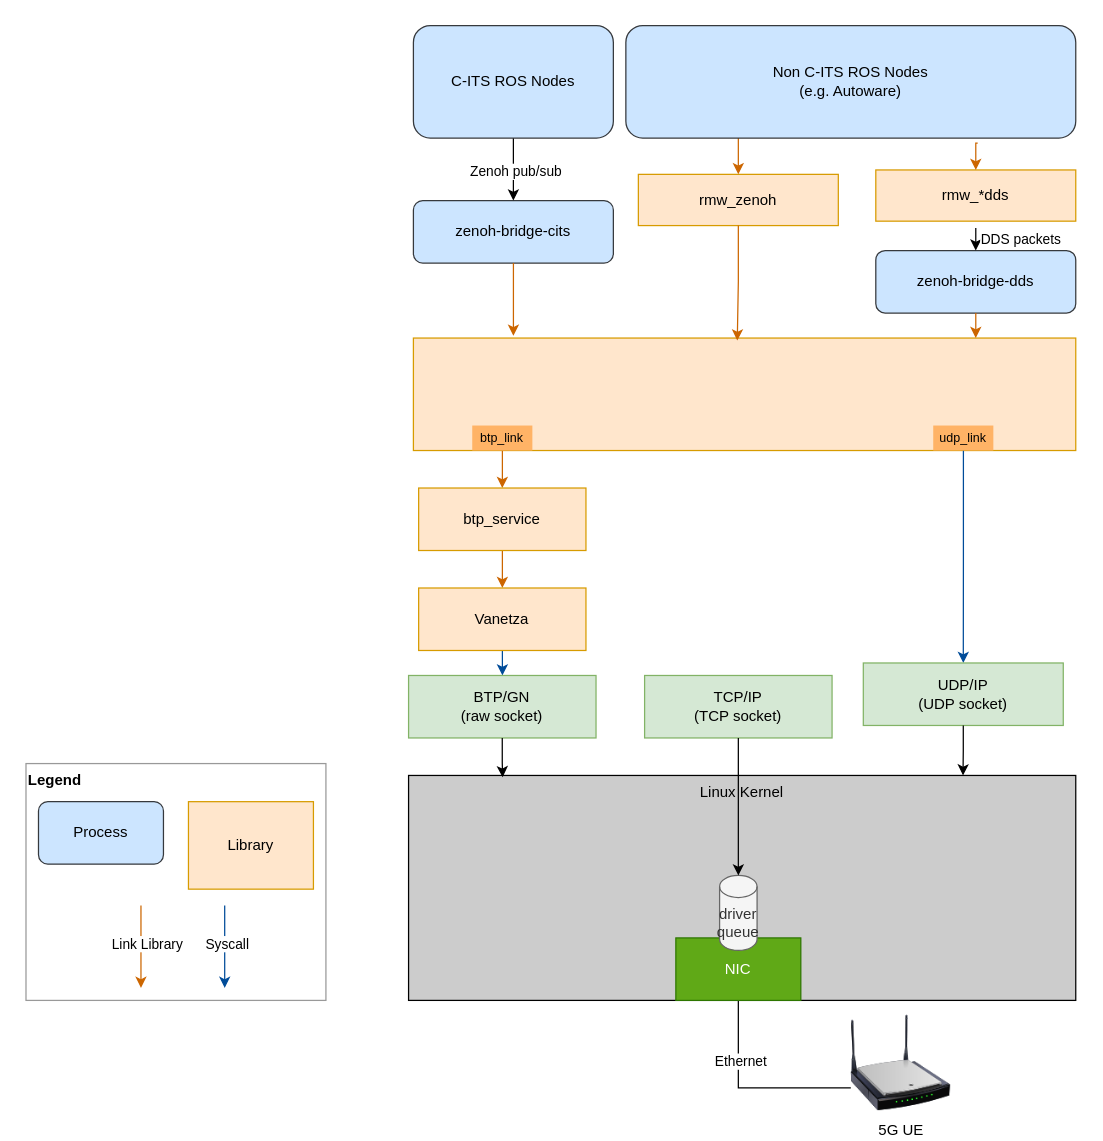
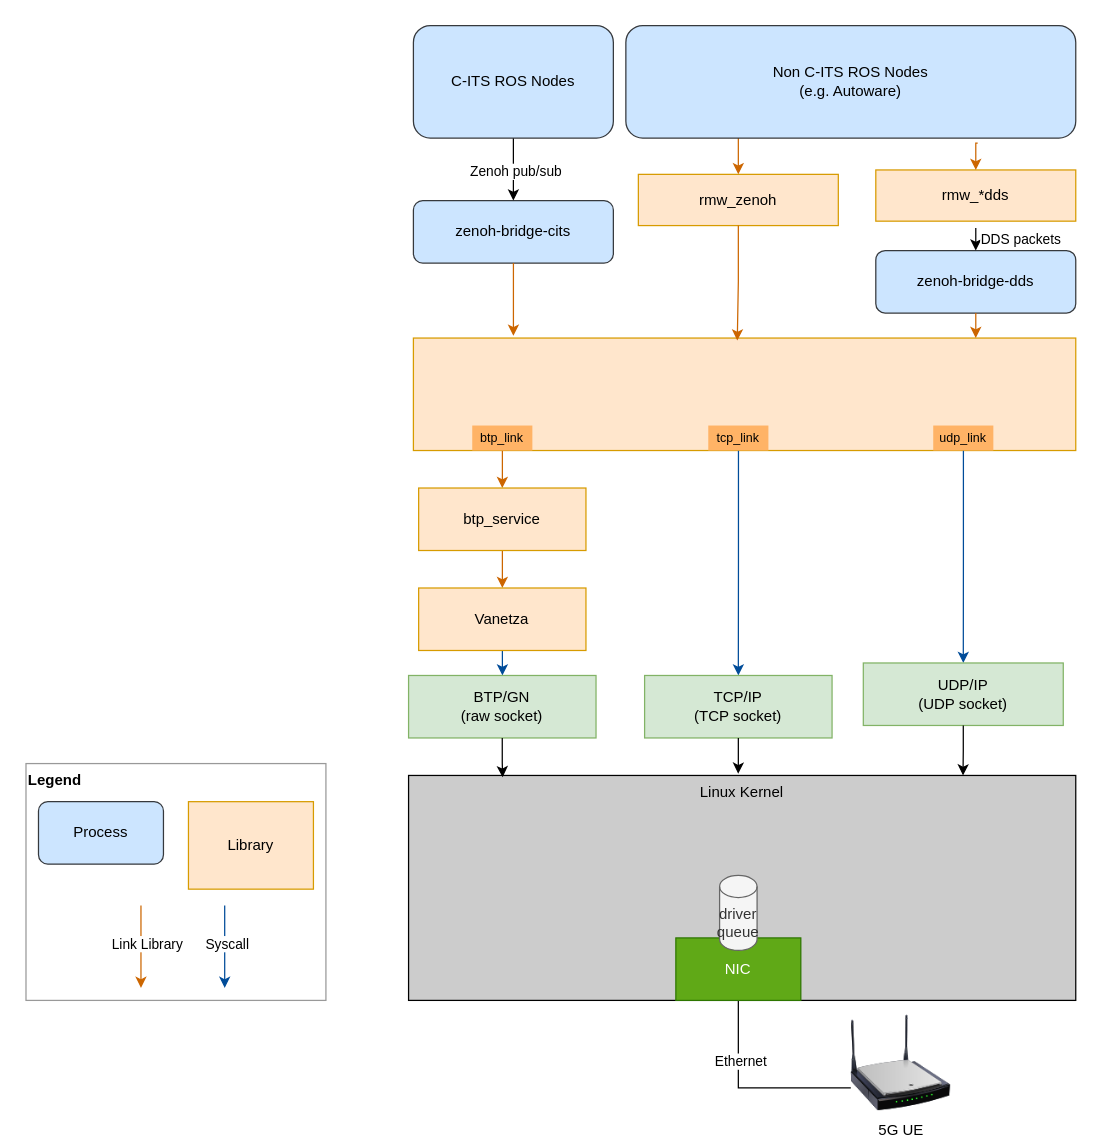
node "tcp_link": added
edge "tcp_link" -> "TCP/IP (TCP socket)": added
edge "TCP/IP (TCP socket)" -> "driver queue": now "TCP/IP (TCP socket)" -> "Linux Kernel"
